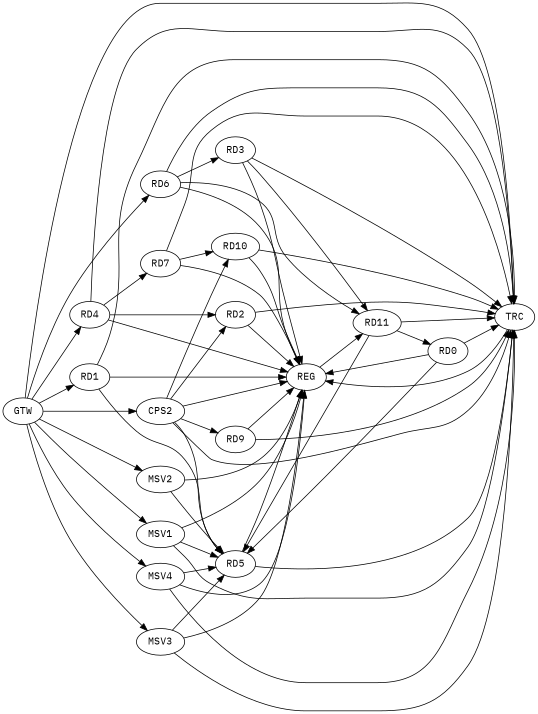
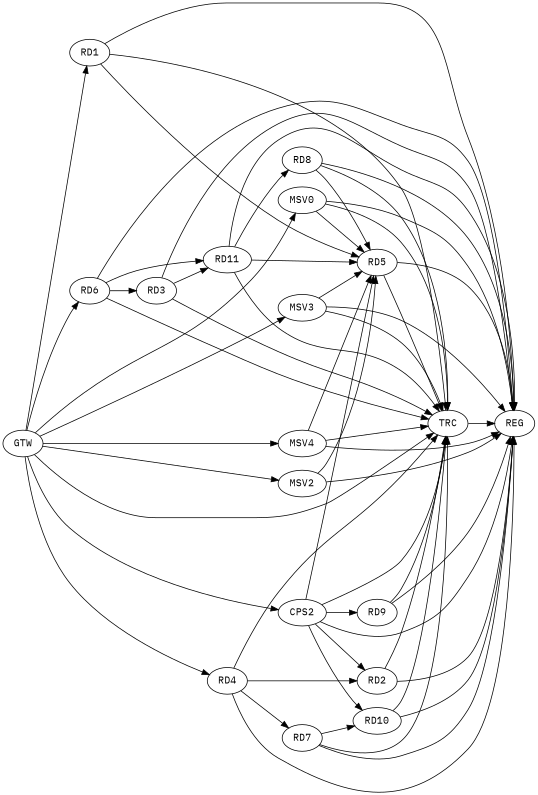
node "RD0": label "RD0" -> "RD8"
edge "REG" -> "RD11": reversed
node "MSV1": label "MSV1" -> "MSV0"
